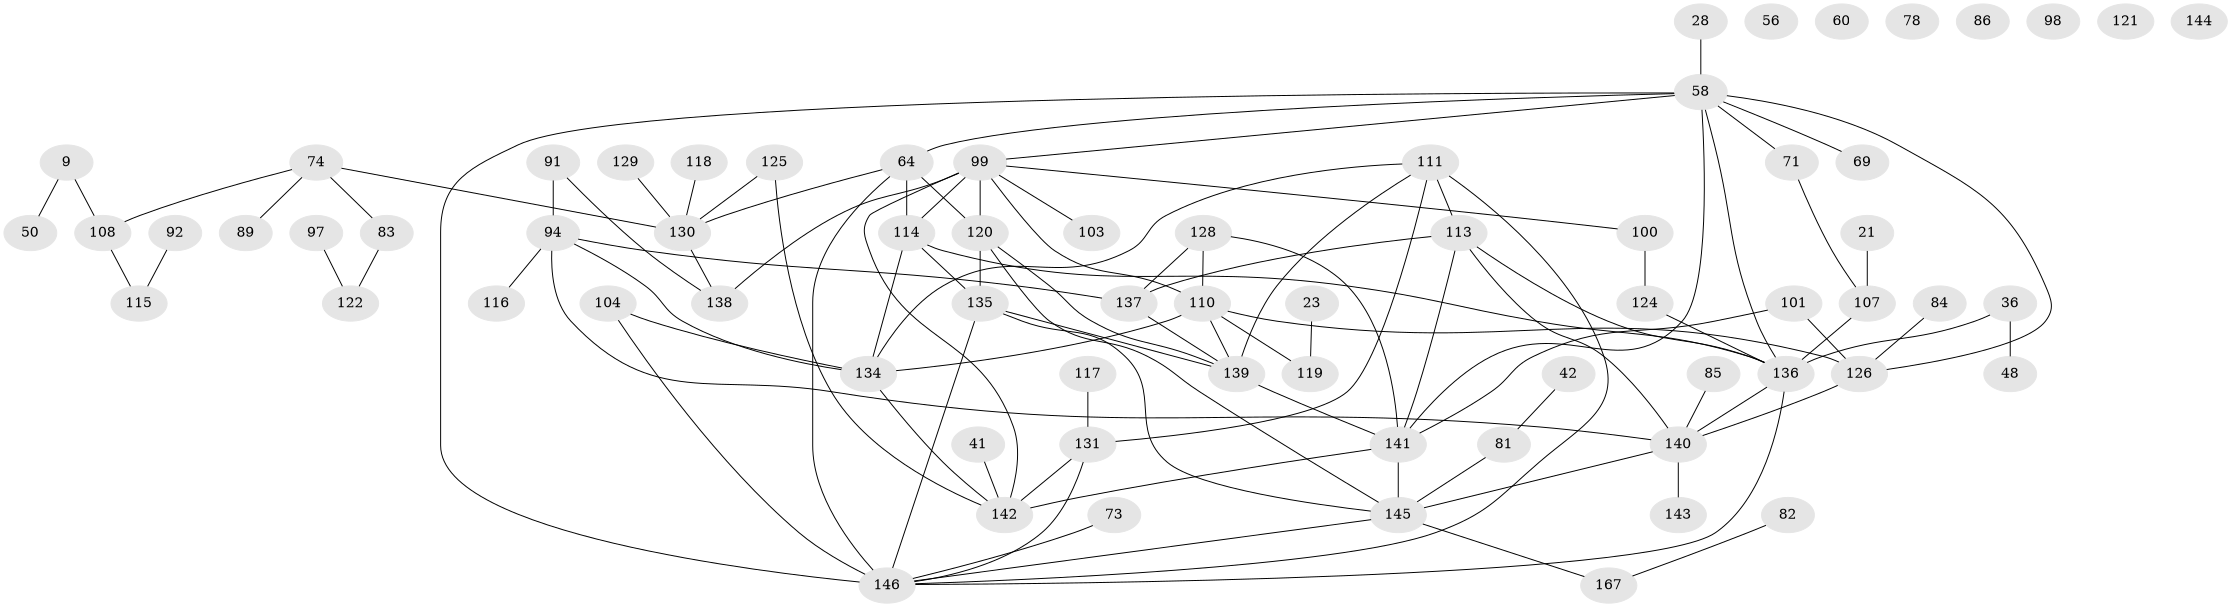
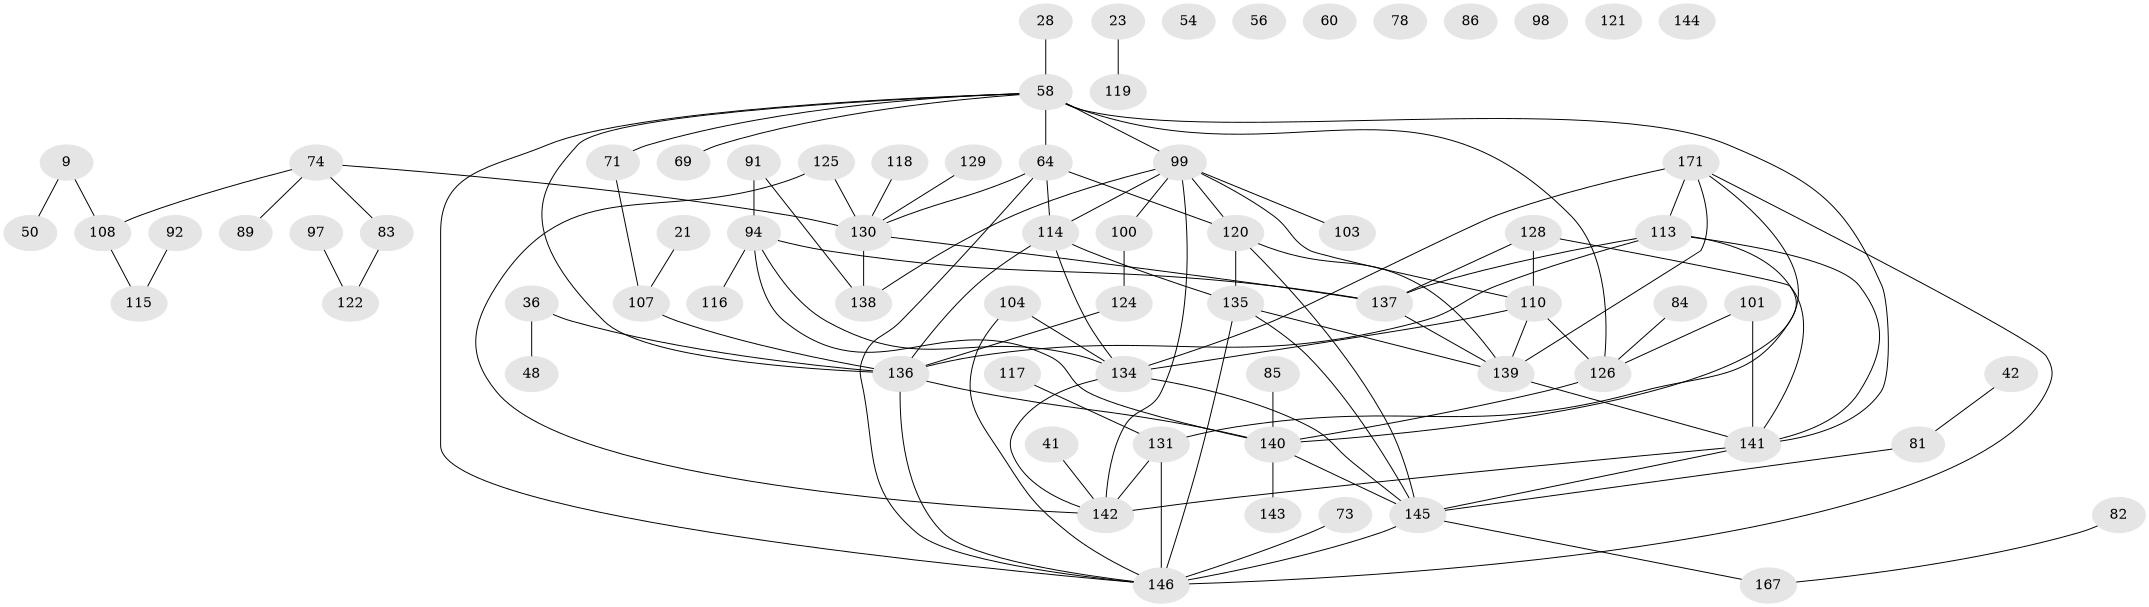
node "54": added
node "111": label "111" -> "171"
edge "130" -- "137": added
edge "110" -- "119": removed
edge "134" -- "145": added
